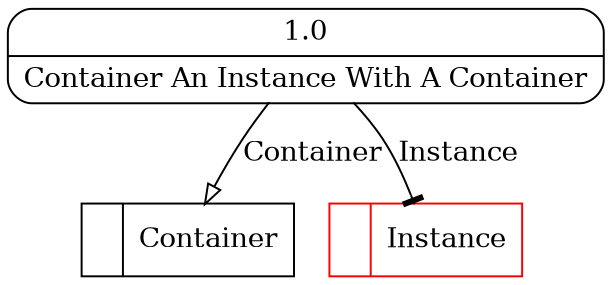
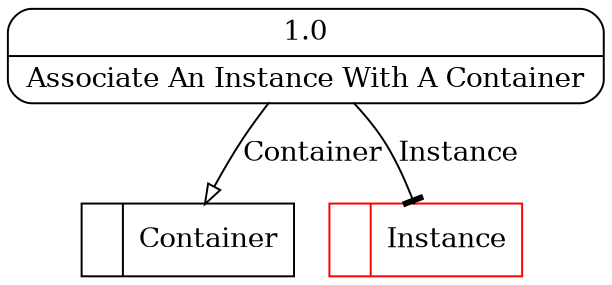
node "1.0": text "Container An Instance With A Container" -> "Associate An Instance With A Container"
